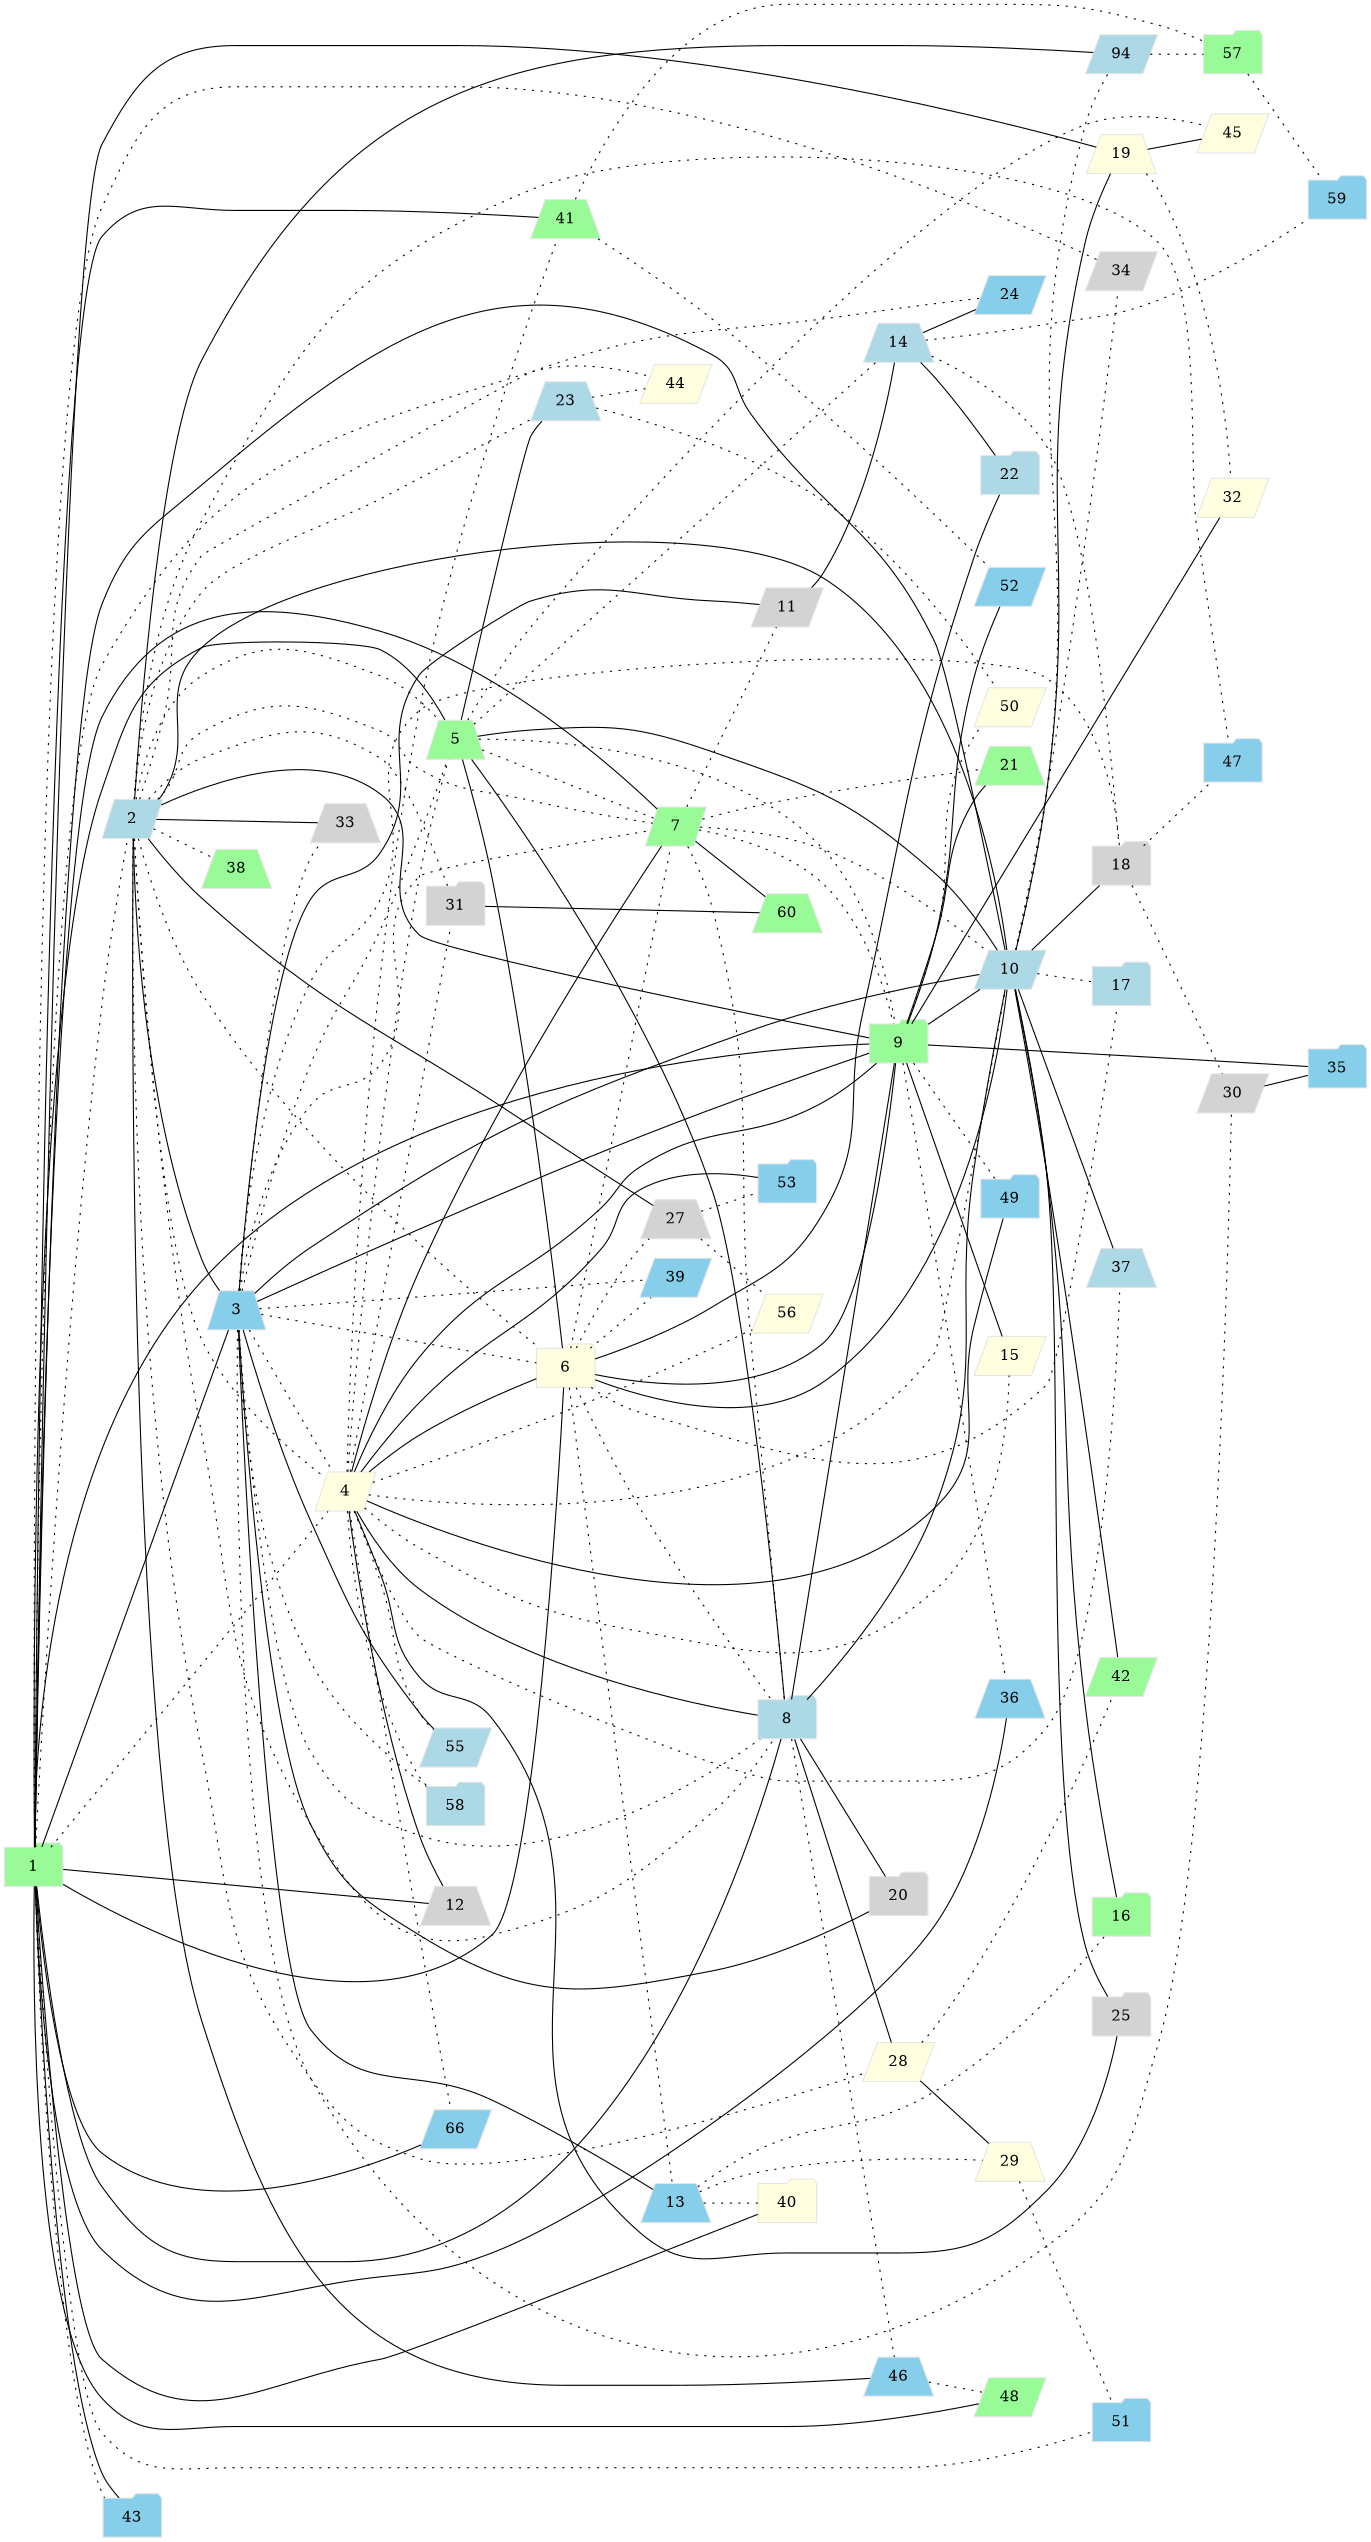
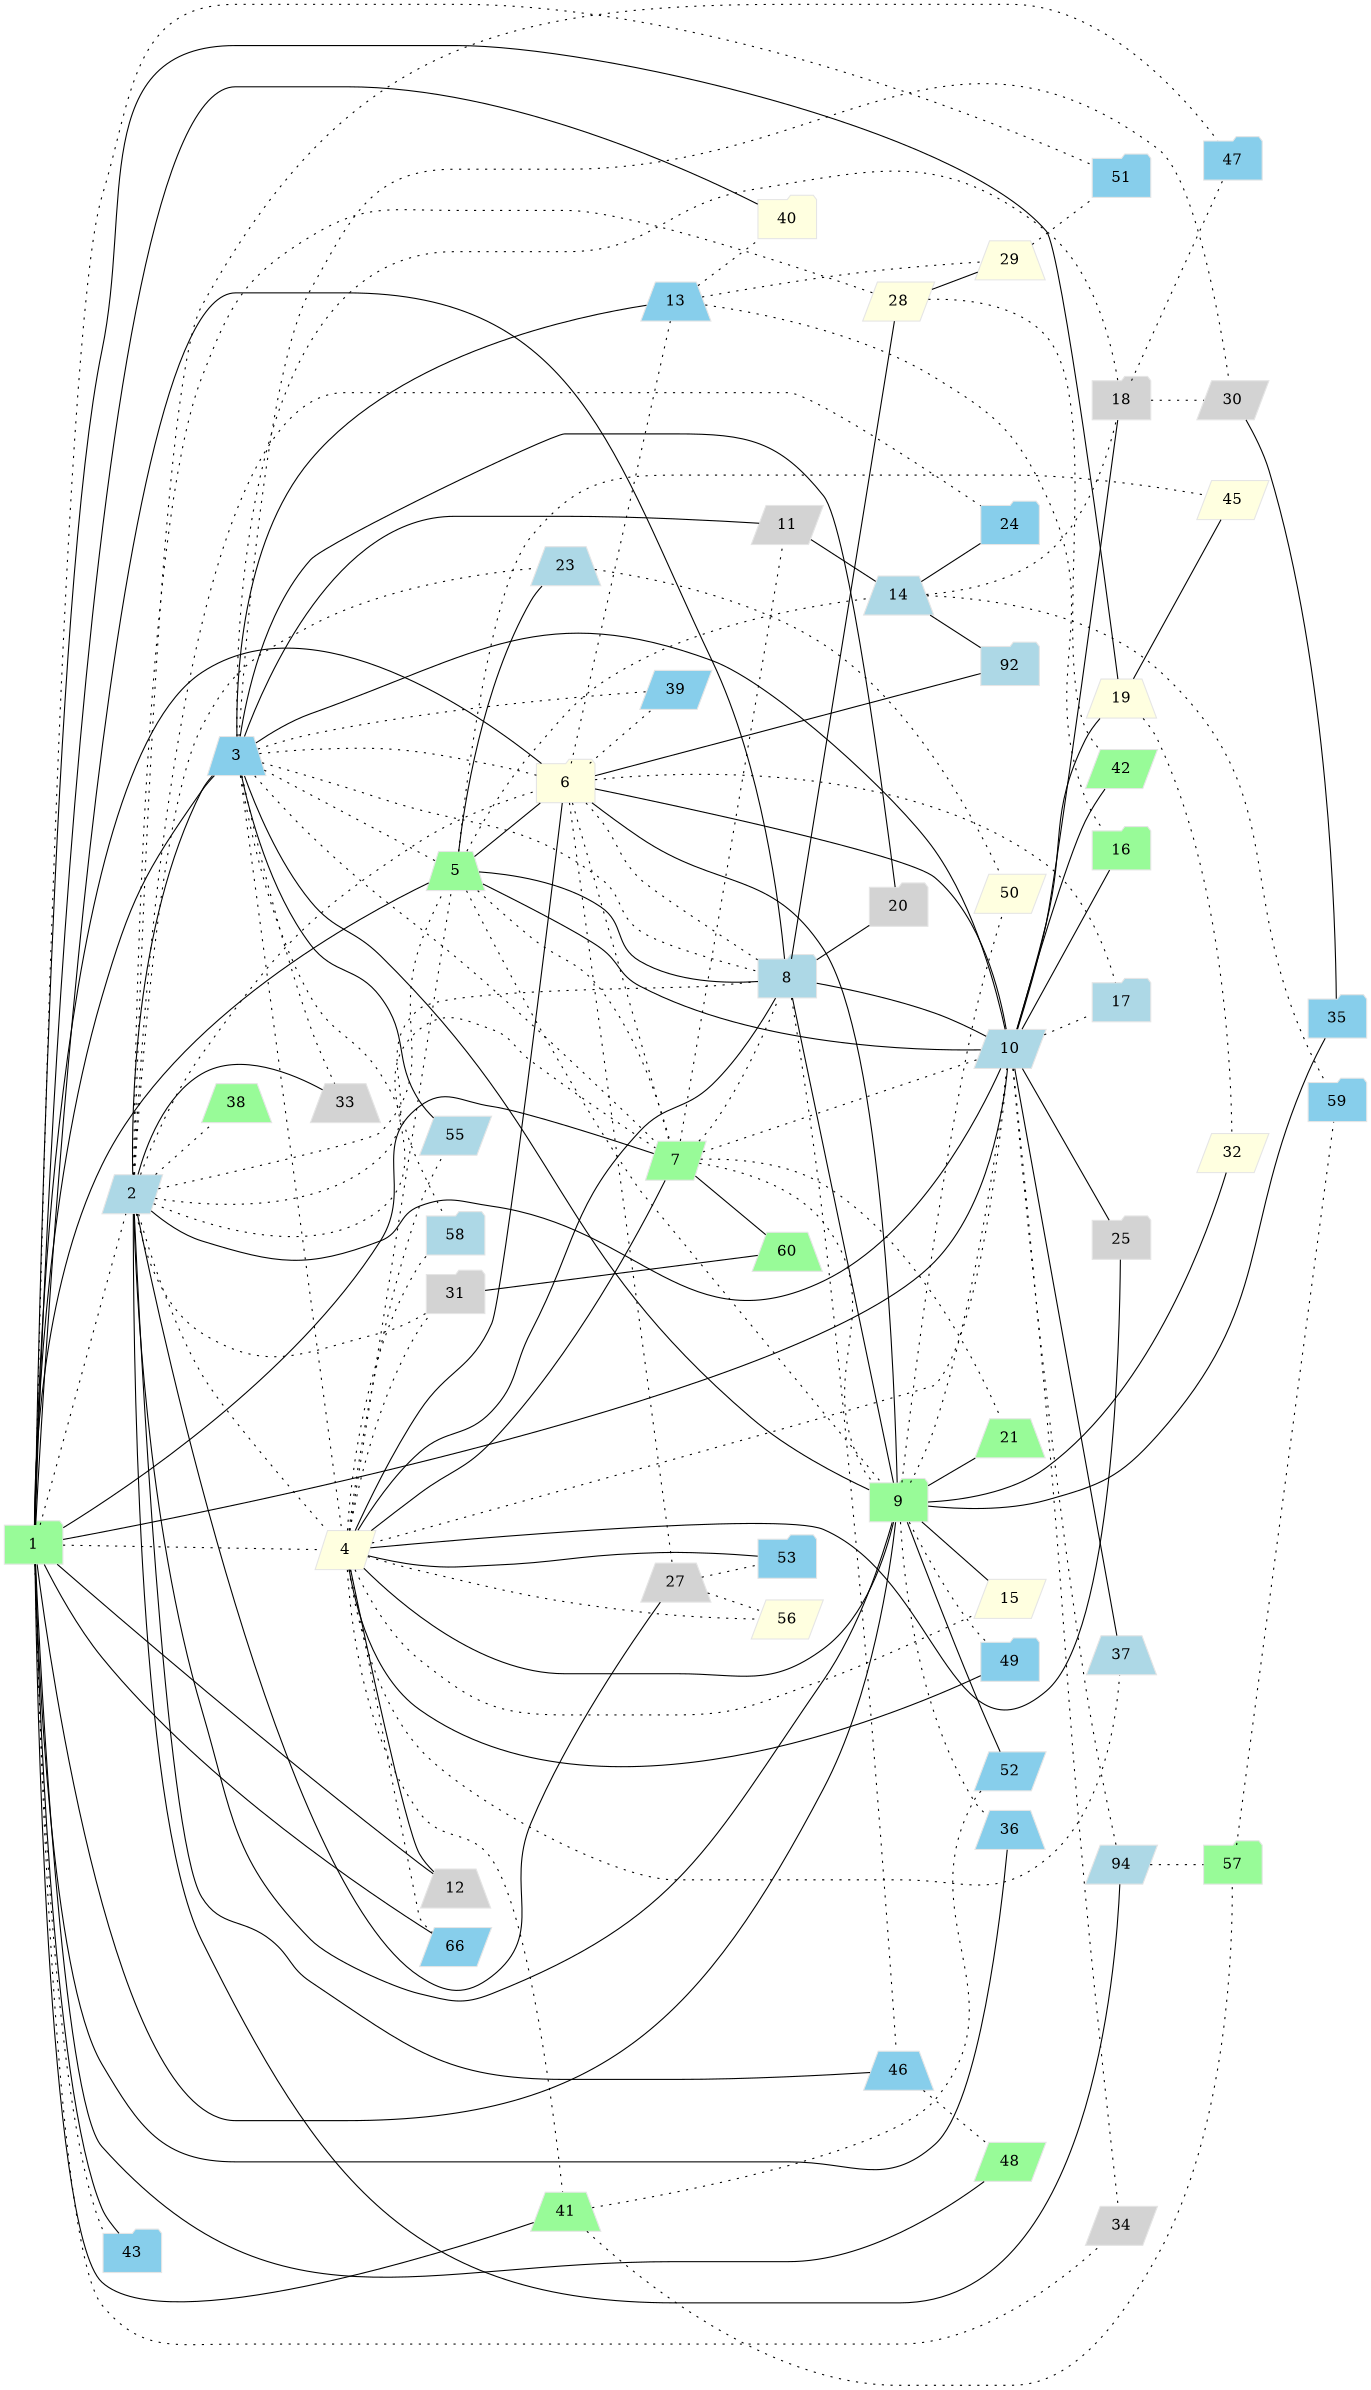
node "24": shape parallelogram -> folder
node "44": removed
node "22": label "22" -> "92"
edge "10" -- "9": style solid -> dotted
